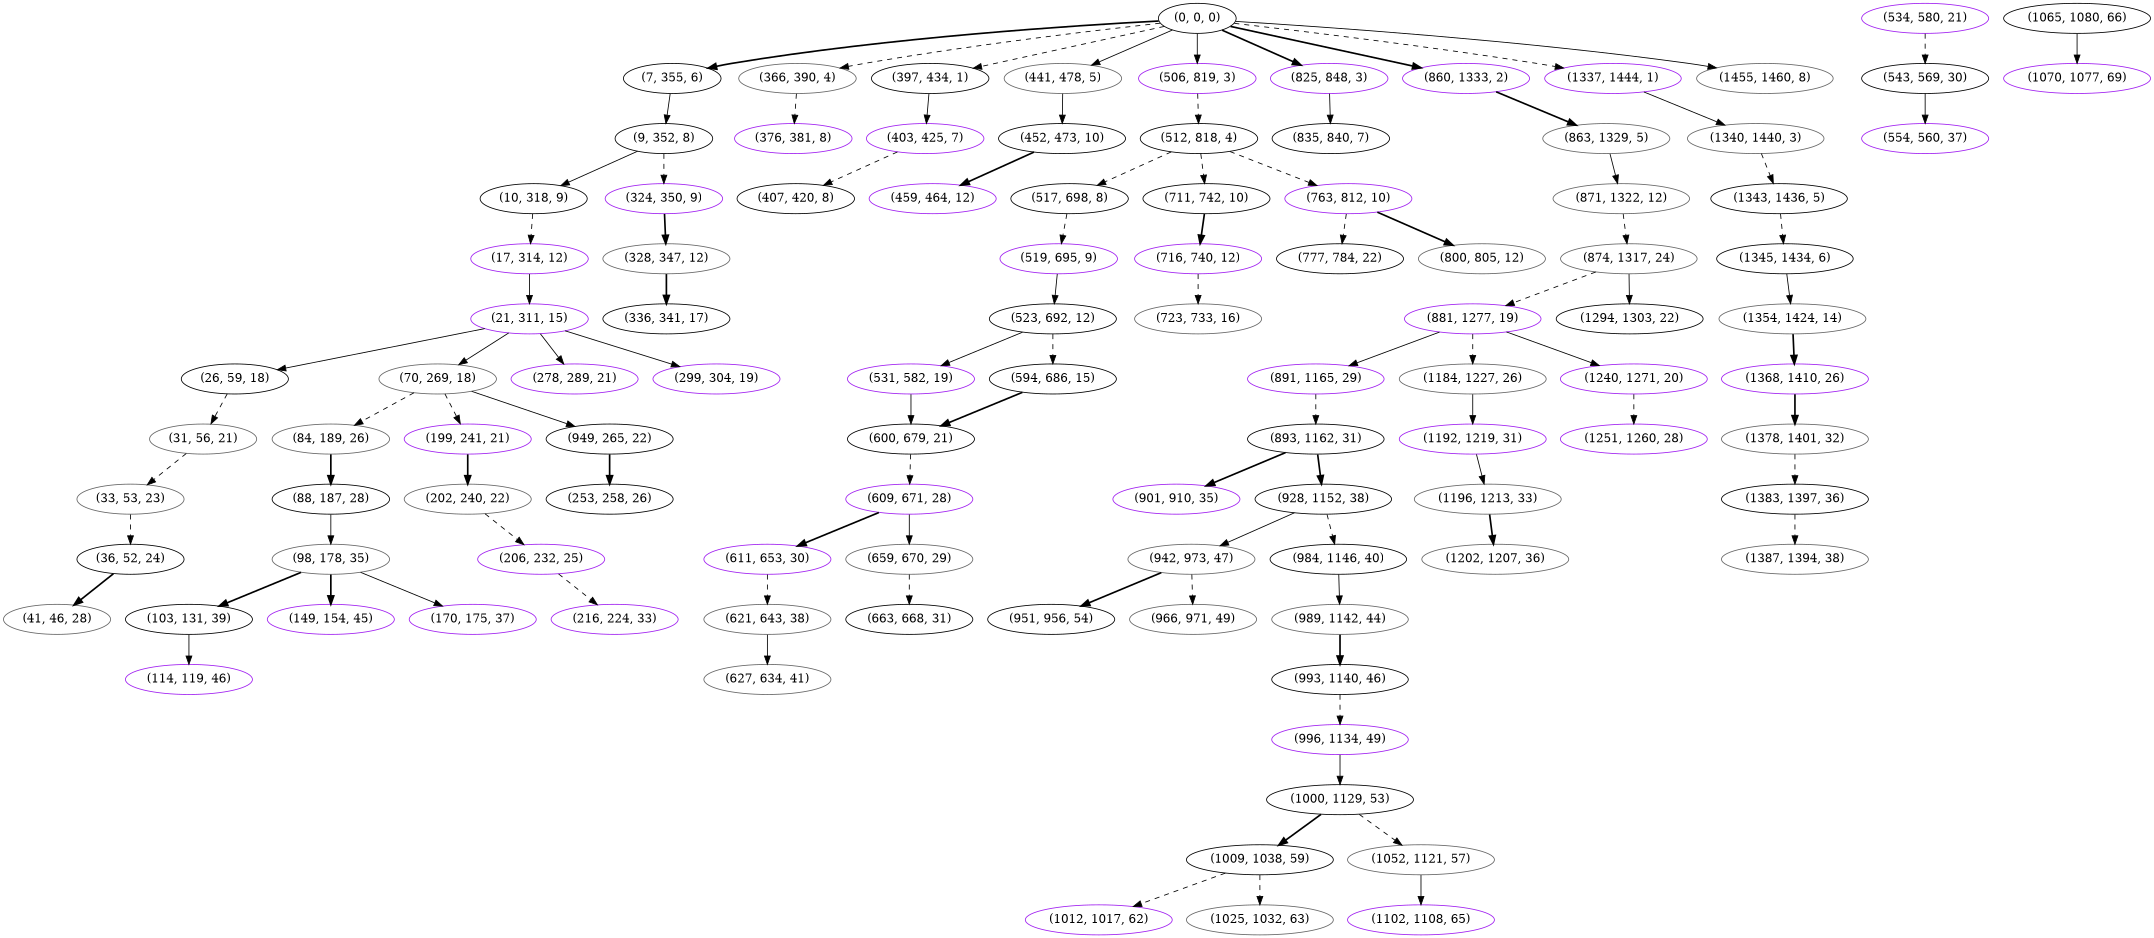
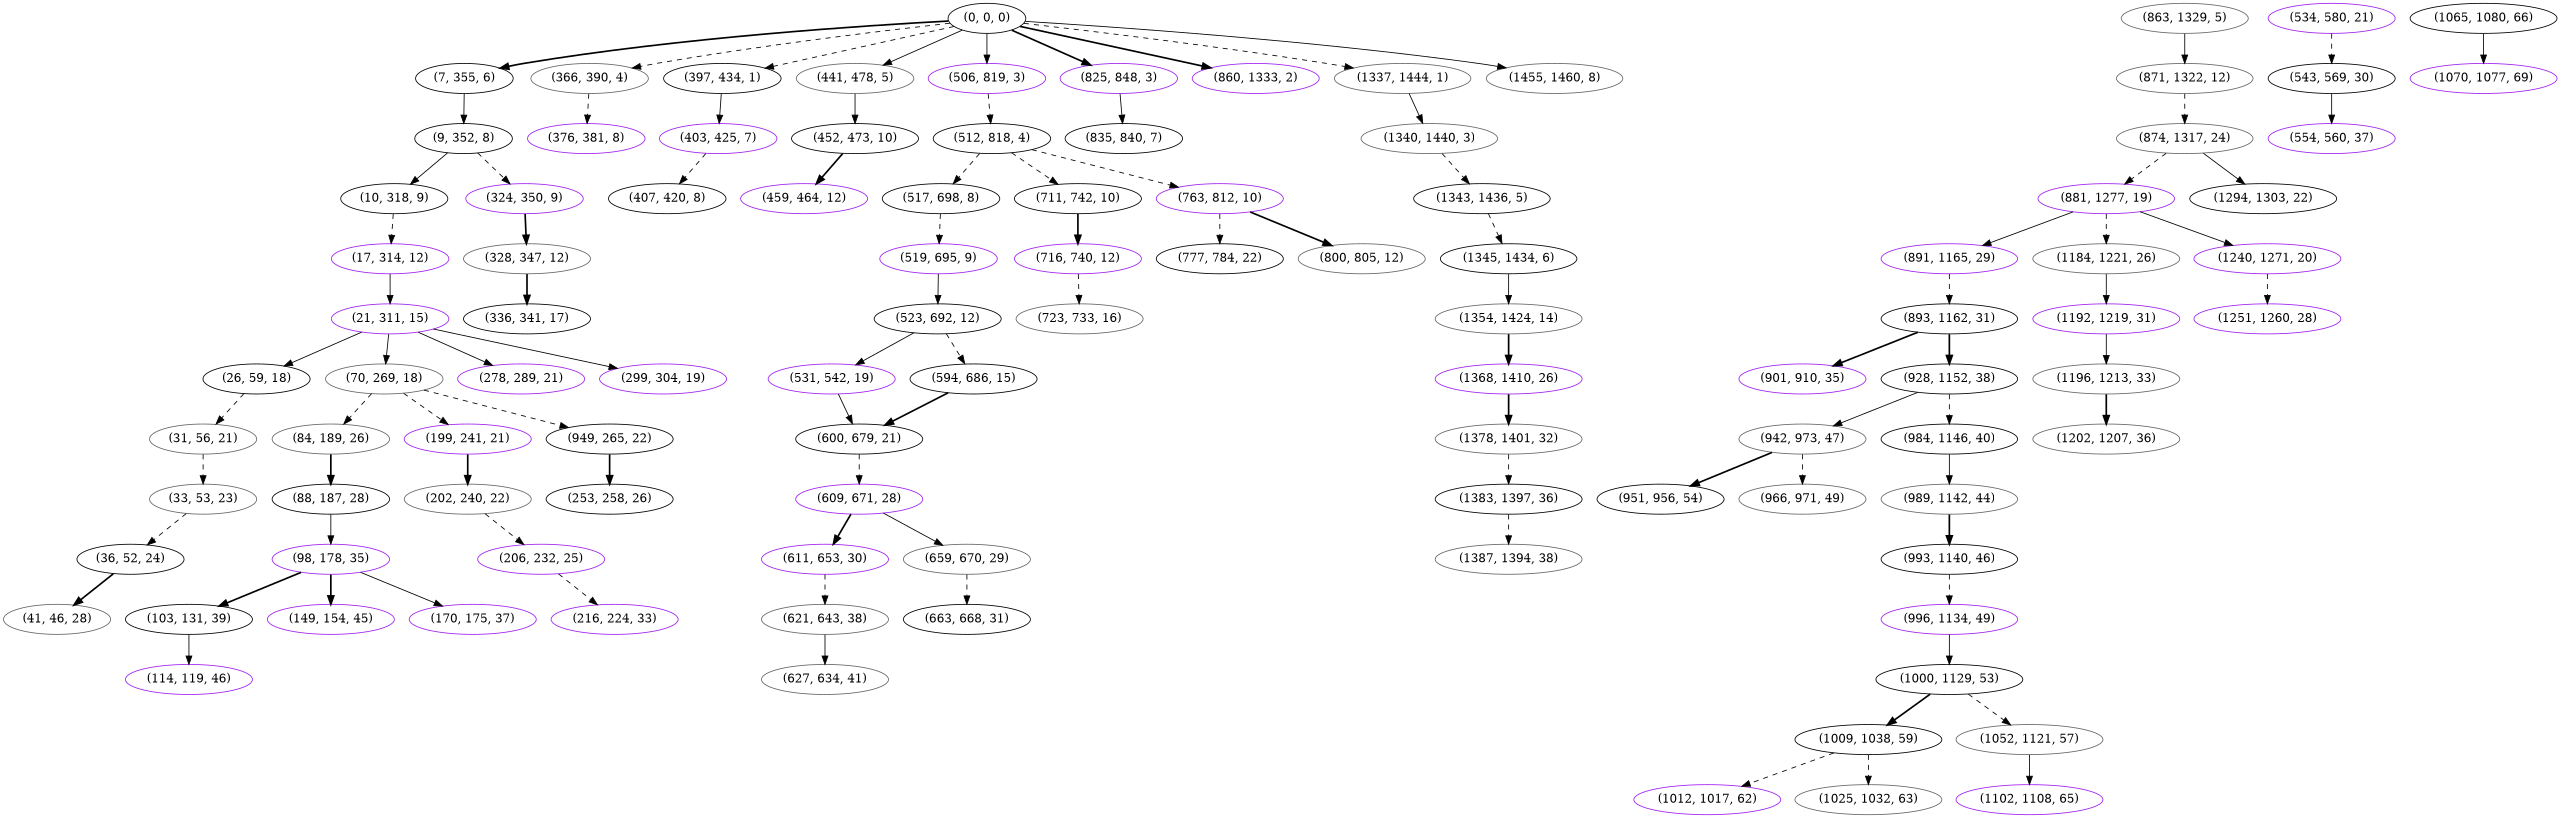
node "(1337, 1444, 1)": color purple -> gray40
edge "(860, 1333, 2)" -> "(863, 1329, 5)": removed
node "(531, 582, 19)": label "(531, 582, 19)" -> "(531, 542, 19)"
node "(1184, 1227, 26)": label "(1184, 1227, 26)" -> "(1184, 1221, 26)"
edge "(70, 269, 18)" -> "(949, 265, 22)": style solid -> dashed
node "(98, 178, 35)": color gray40 -> purple
